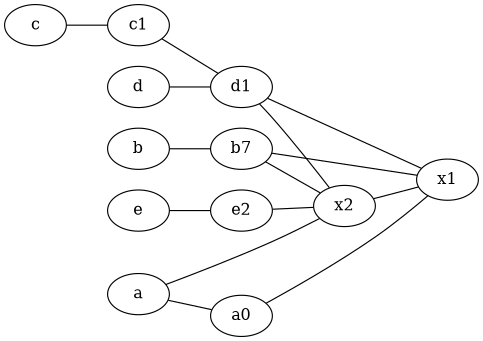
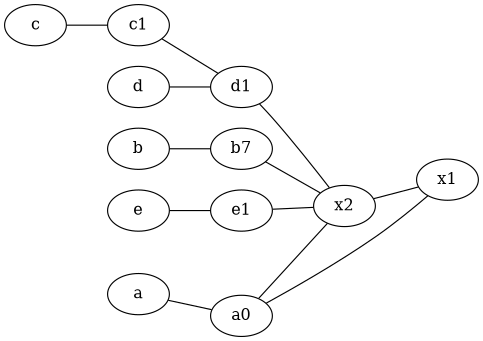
edge "d1" -- "x1": removed
edge "b7" -- "x1": removed
node "e2": label "e2" -> "e1"
edge "x2" -- "a": now "x2" -- "a0"
